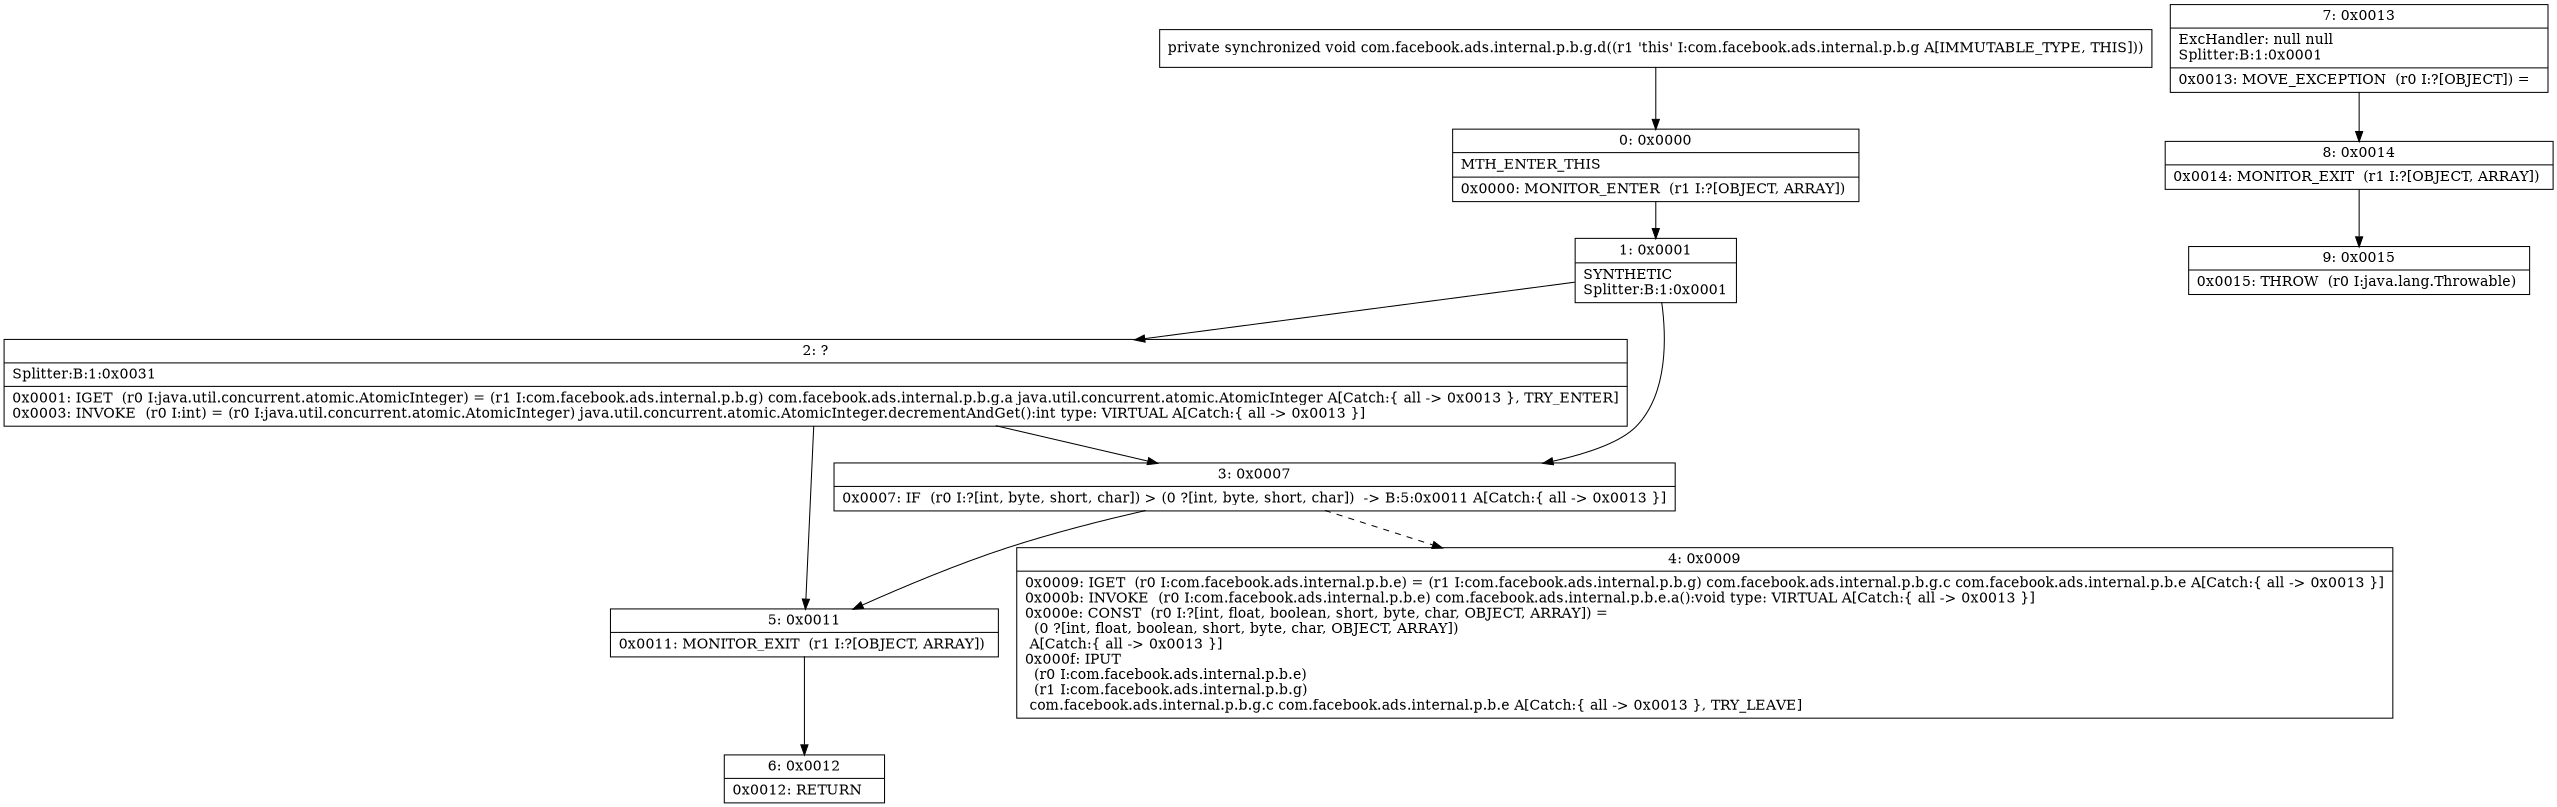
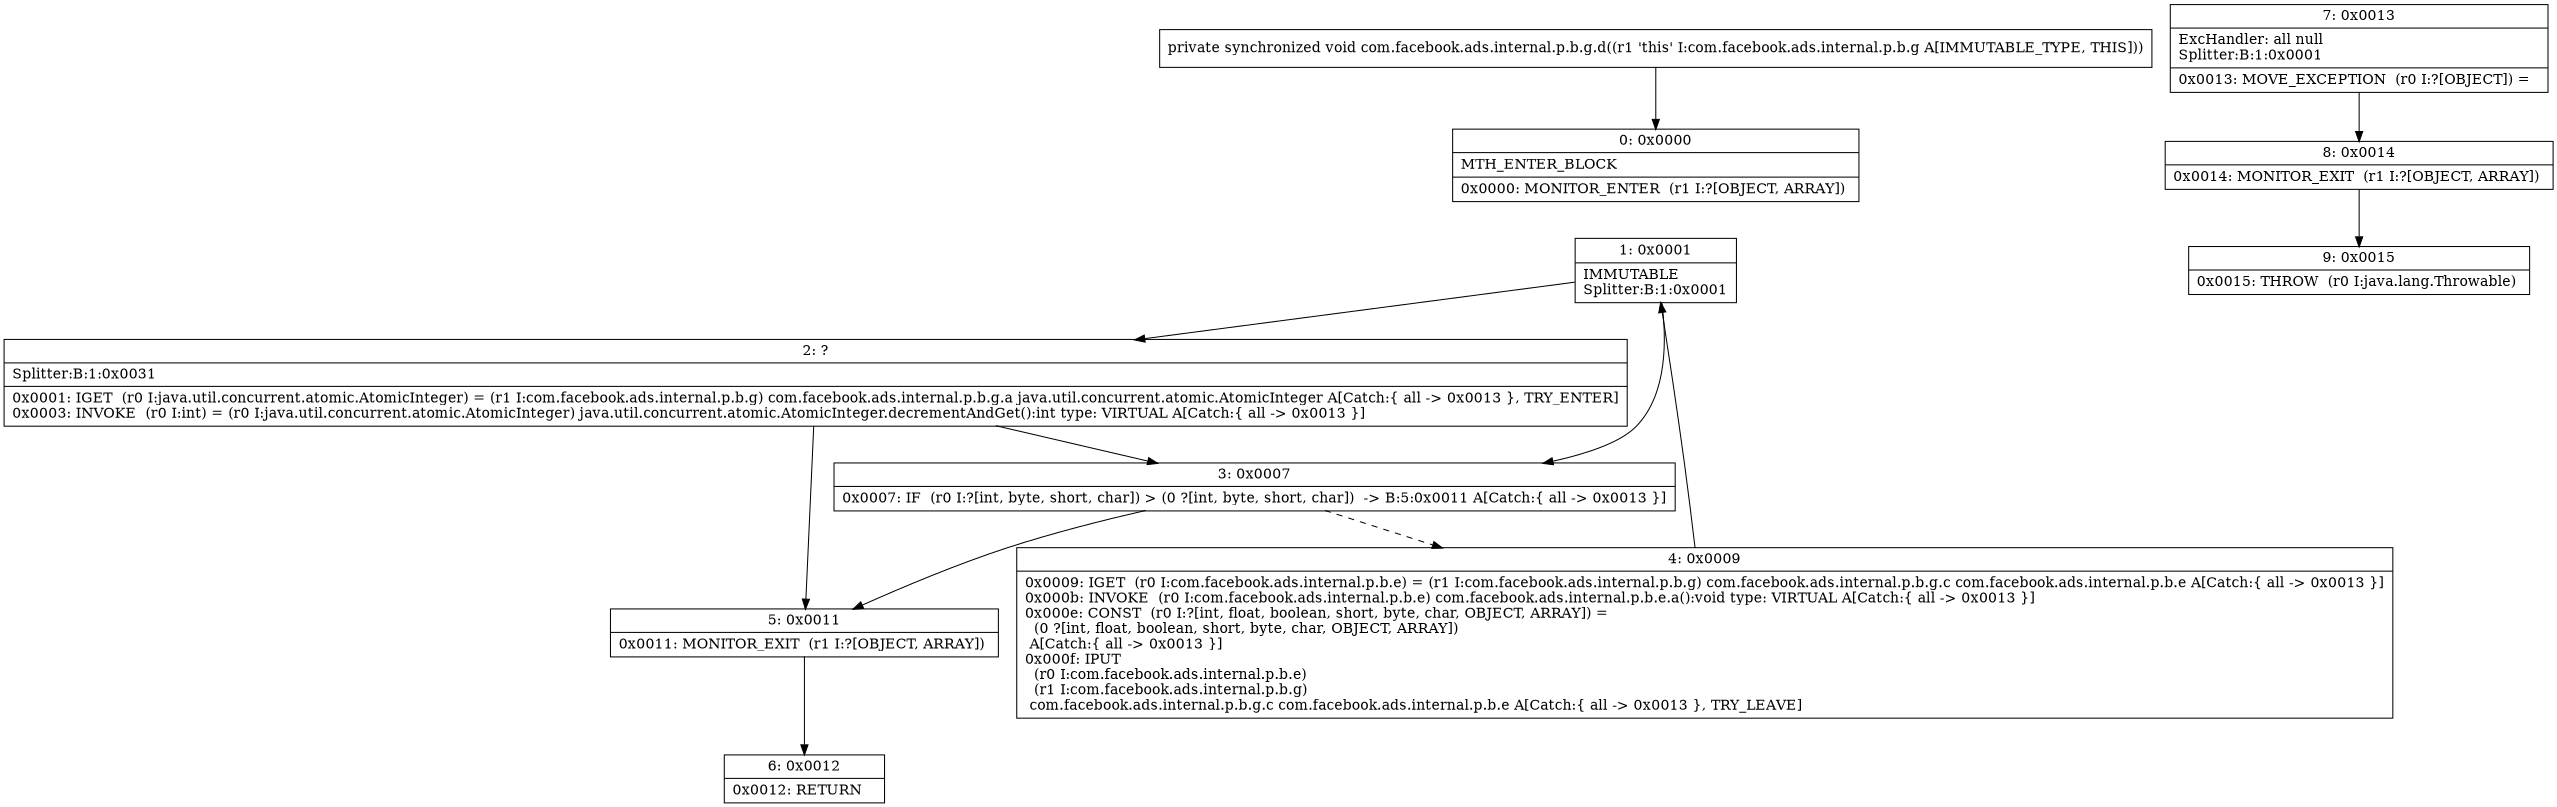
node "7: 0x0013": text "ExcHandler: null null" -> "ExcHandler: all null"
node "0: 0x0000": text "MTH_ENTER_THIS" -> "MTH_ENTER_BLOCK"
edge "0: 0x0000" -> "1: 0x0001": now "4: 0x0009" -> "1: 0x0001"
node "1: 0x0001": text "SYNTHETIC" -> "IMMUTABLE"
